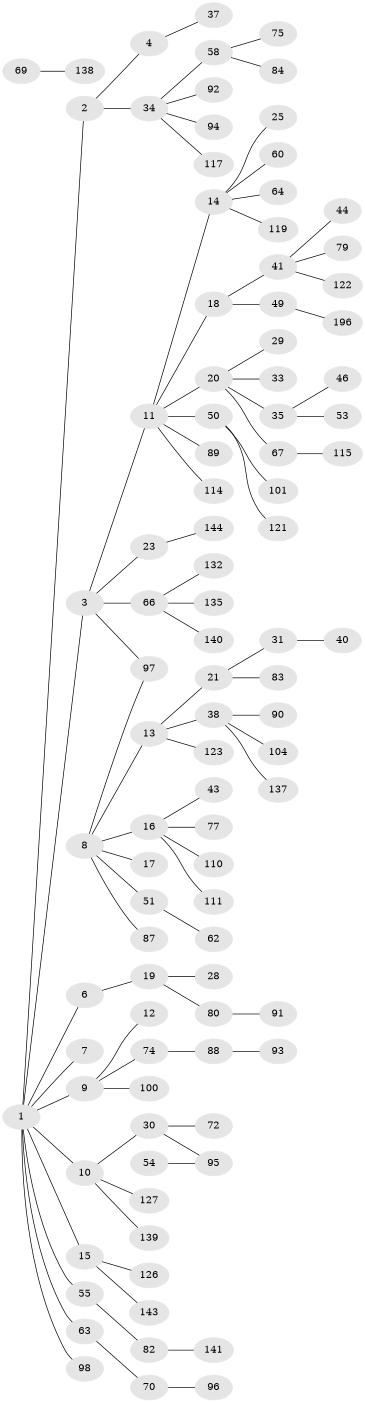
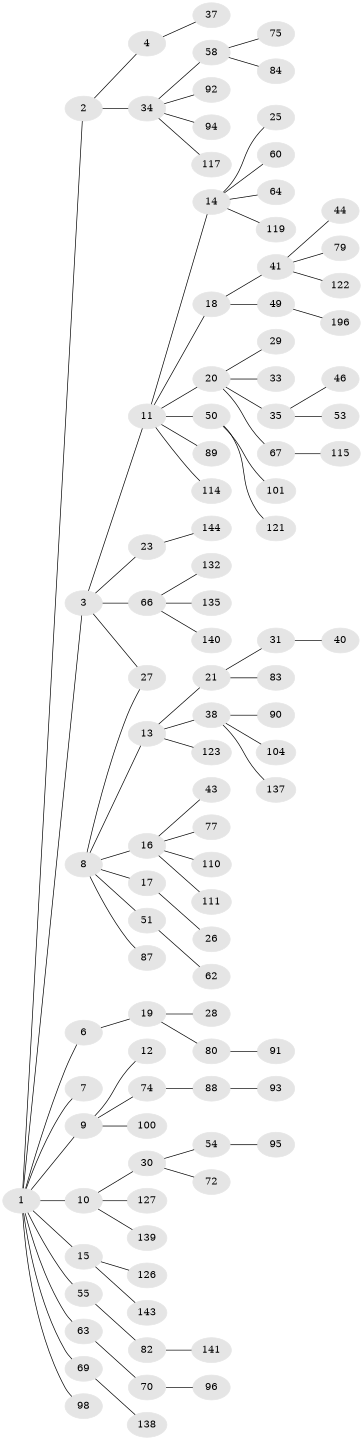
node "97": label "97" -> "27"
node "26": added
edge "30" -- "95": now "30" -- "54"
edge "1" -- "69": added
